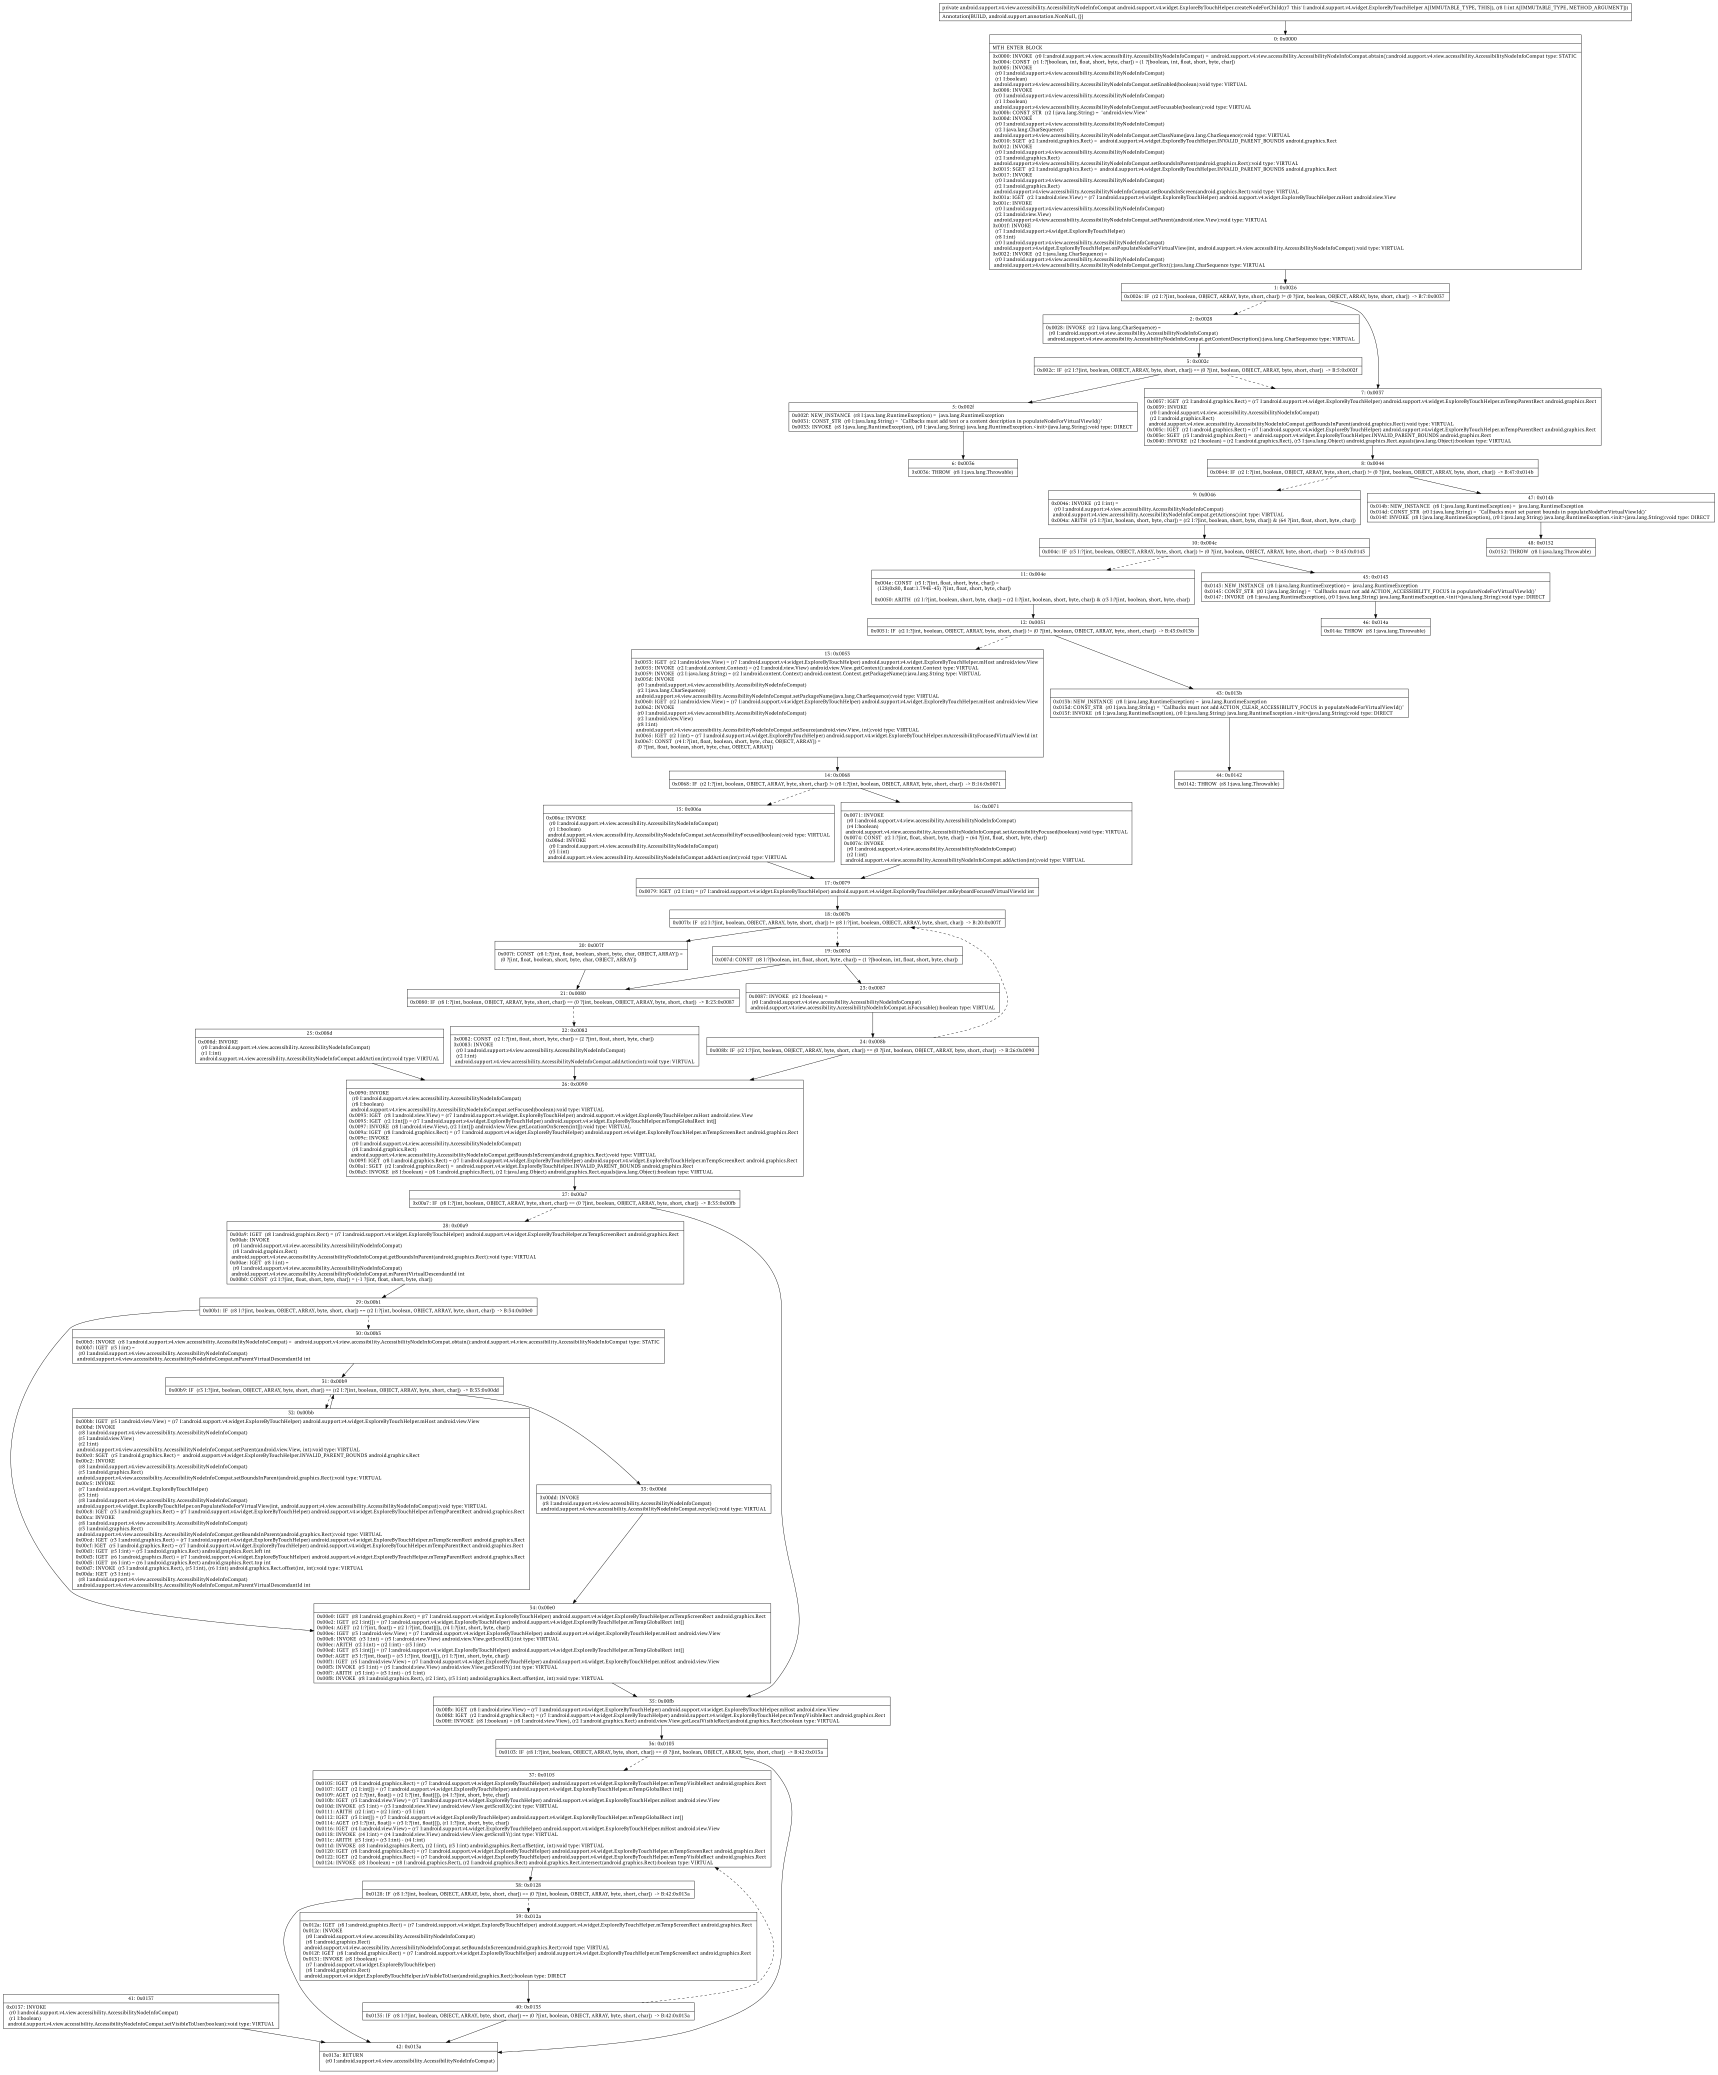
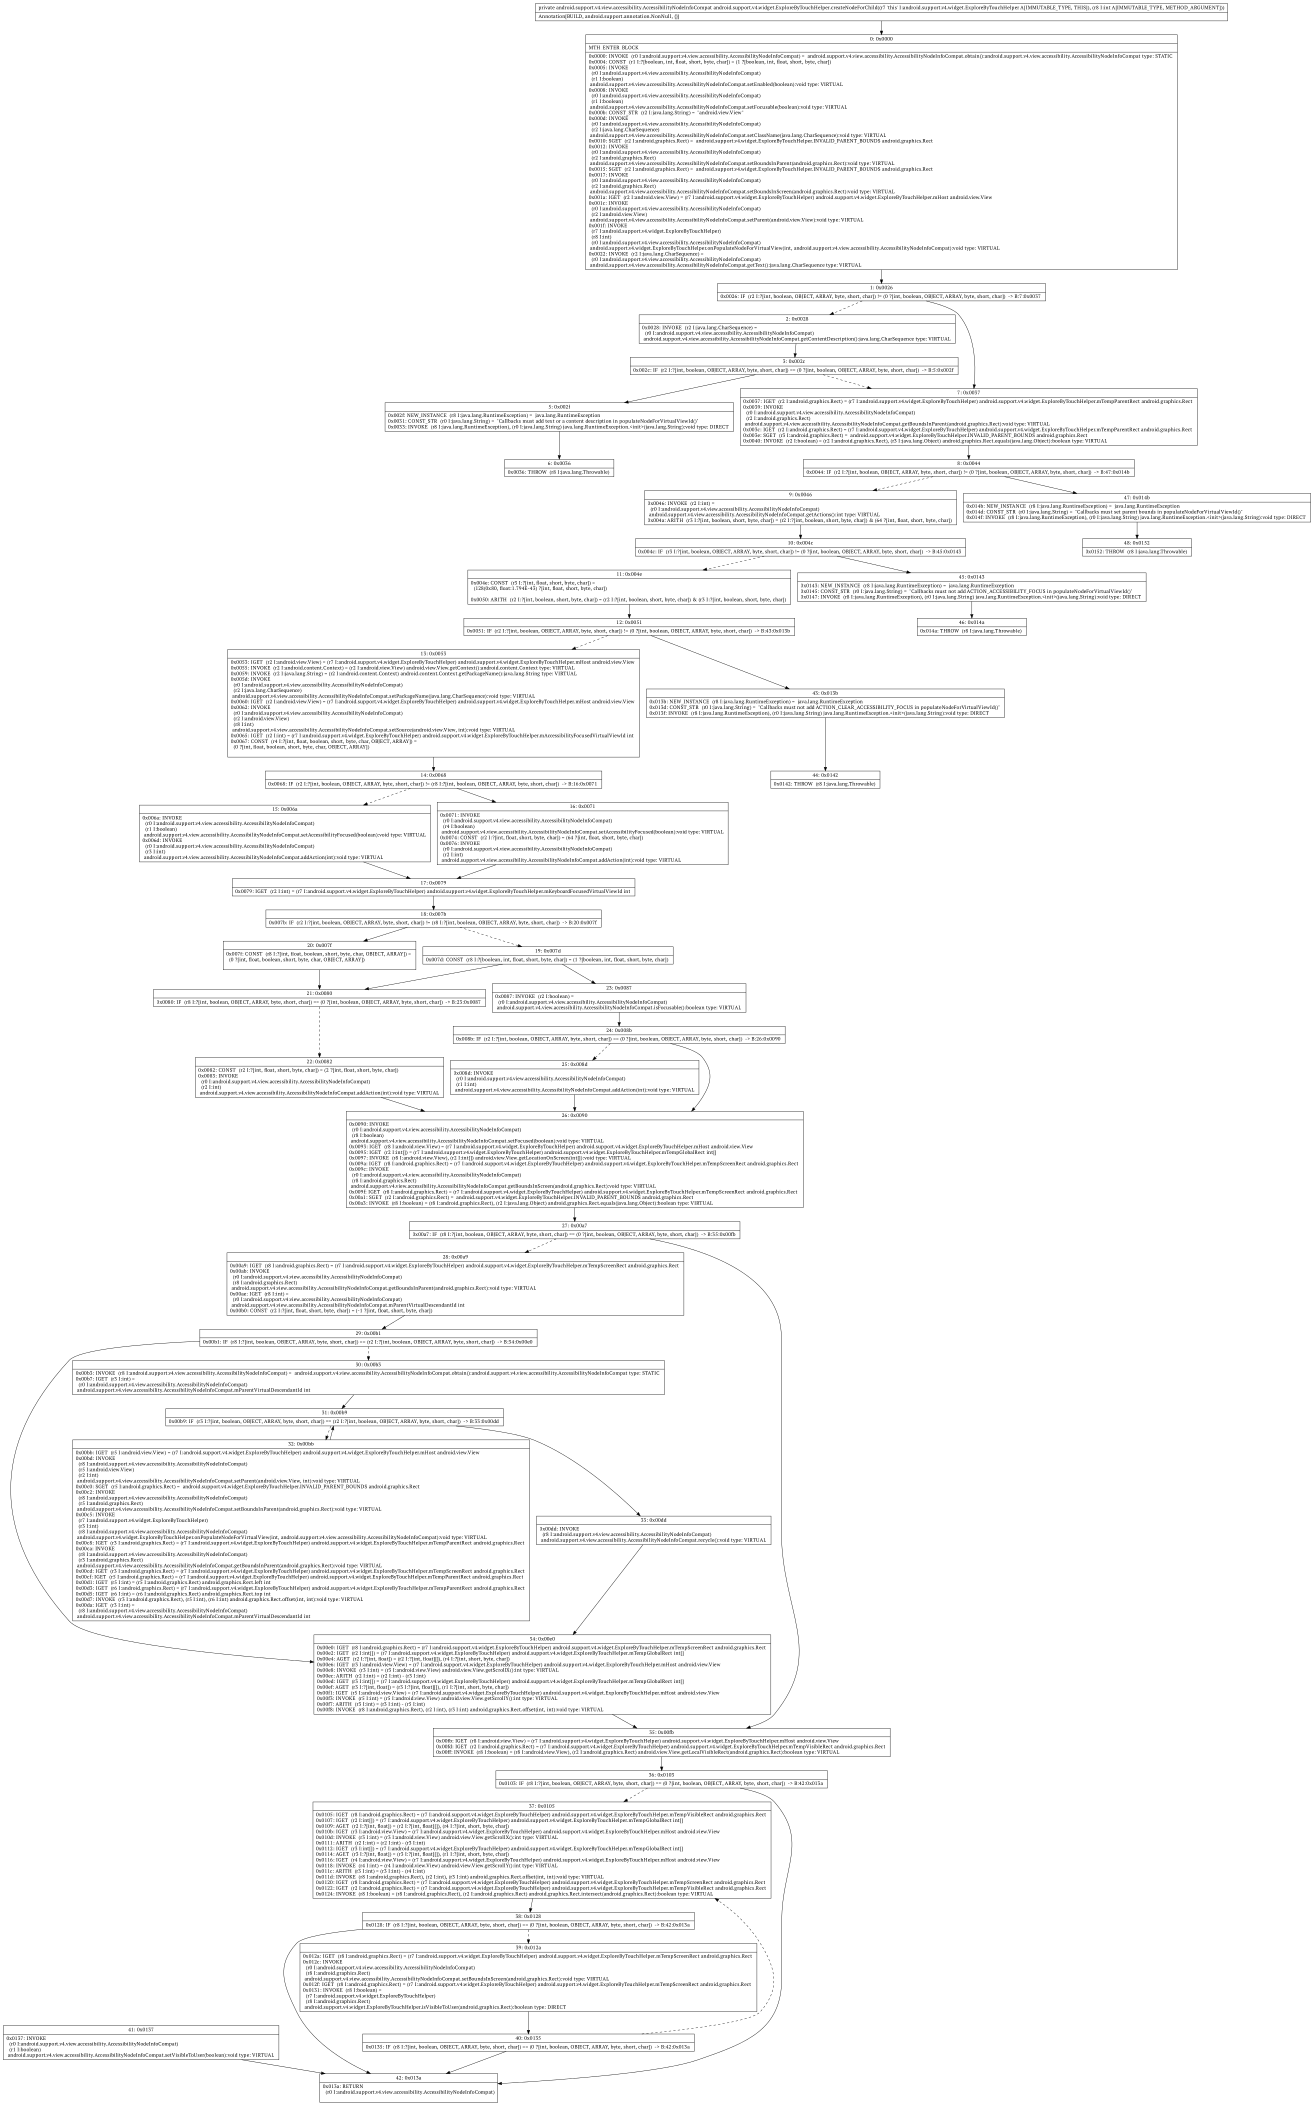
edge "24: 0x008b" -> "18: 0x007b": now "24: 0x008b" -> "25: 0x008d"
